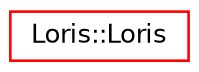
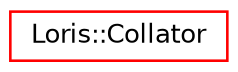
node "Loris::Loris": label "Loris::Loris" -> "Loris::Collator"
